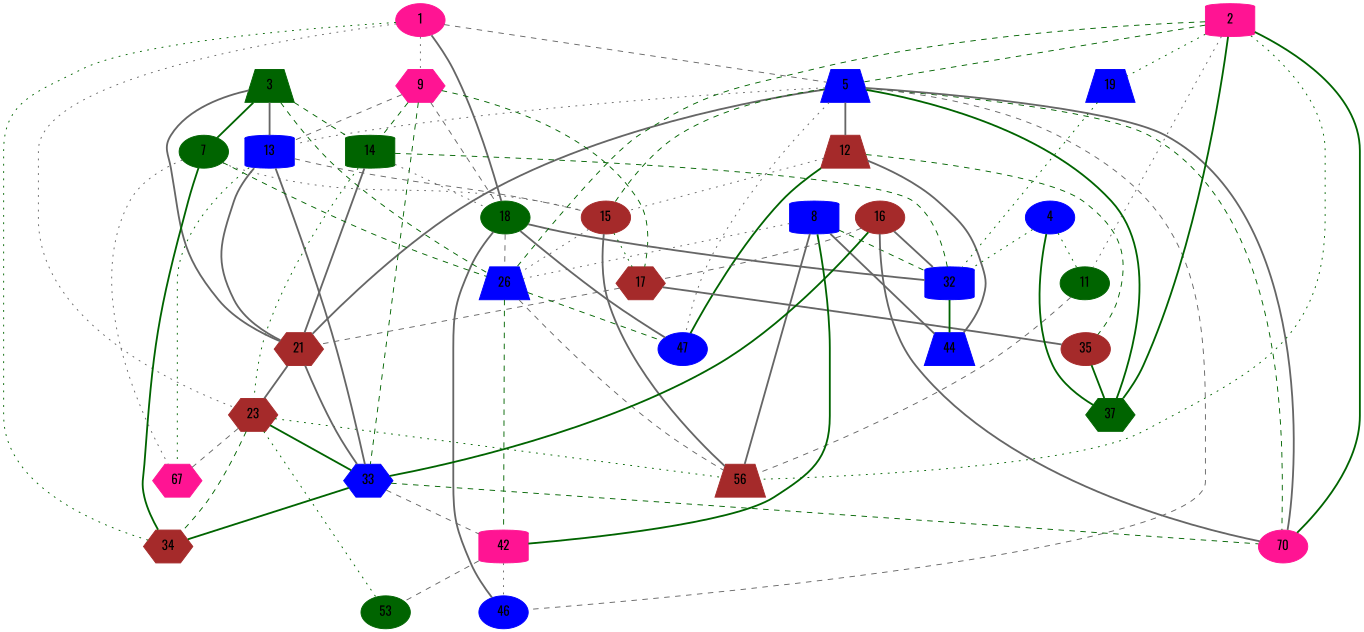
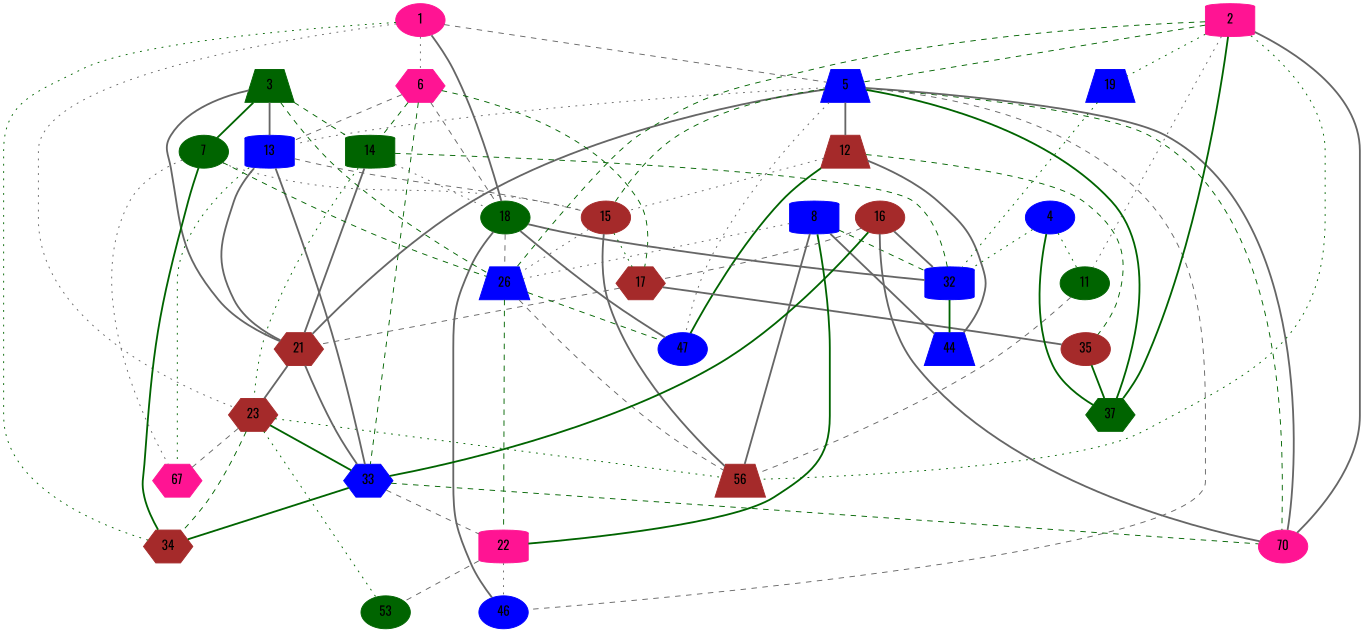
node "9": label "9" -> "6"
edge "2" -- "70": color darkgreen -> gray40
node "42": label "42" -> "22"
